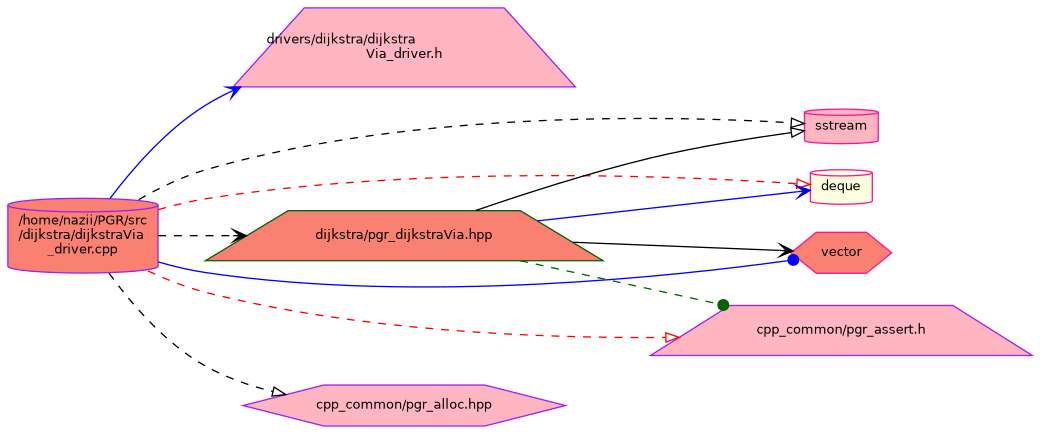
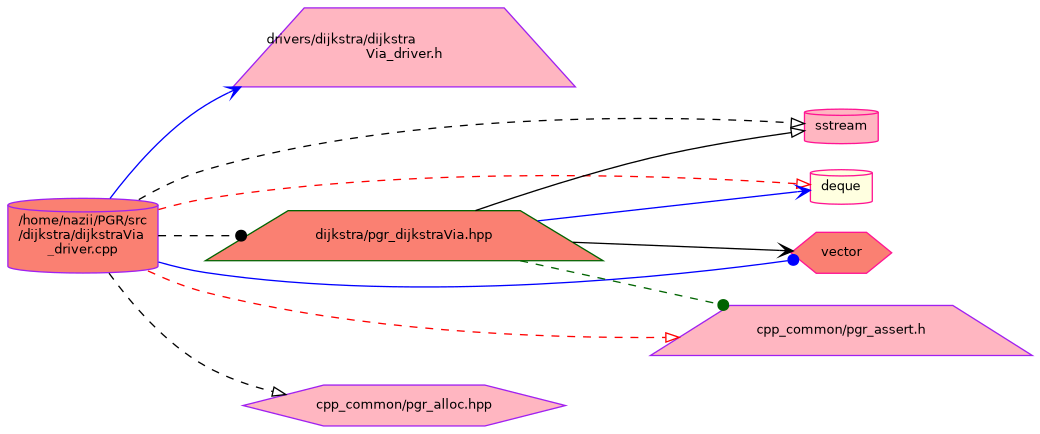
edge "/home/nazii/PGR/src /dijkstra/dijkstraVia _driver.cpp" -> "dijkstra/pgr_dijkstraVia.hpp": arrowhead vee -> dot
